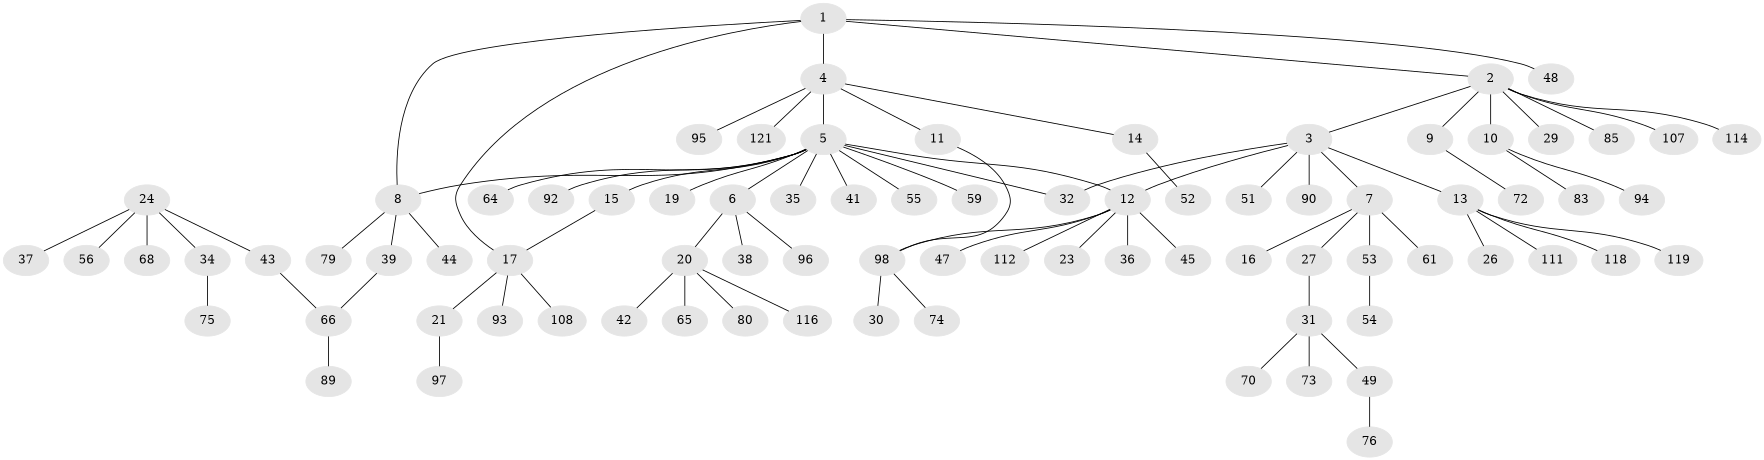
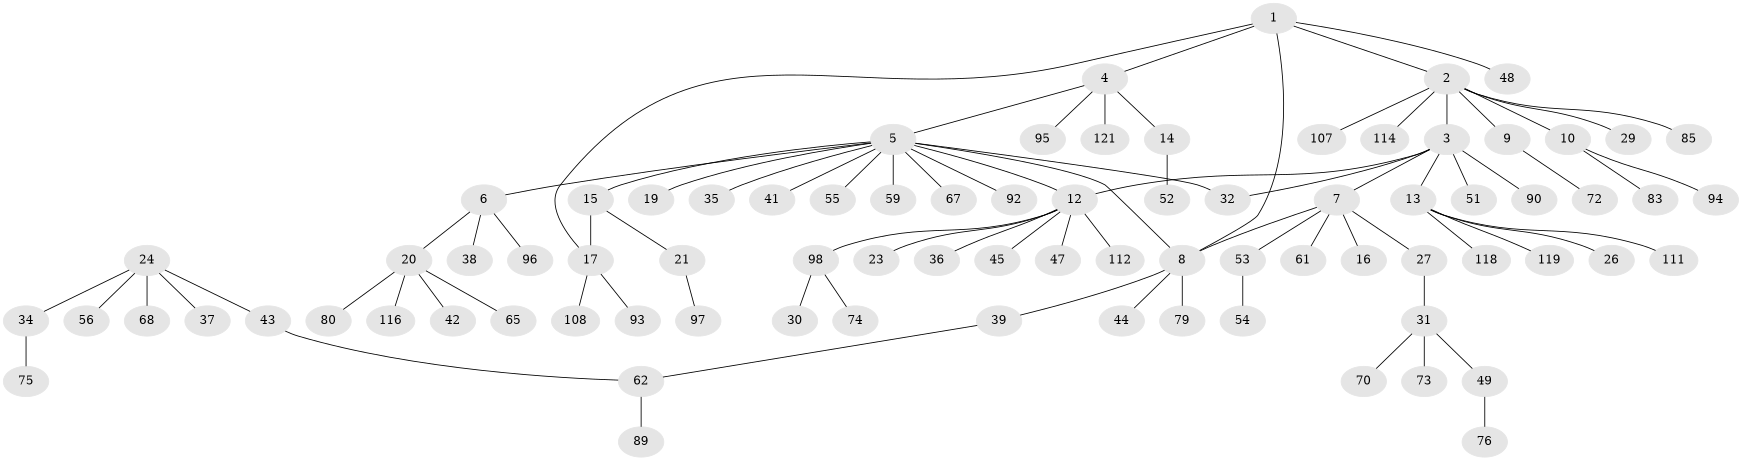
node "11": removed
node "64": label "64" -> "67"
edge "7" -- "8": added
edge "17" -- "21": now "15" -- "21"
node "66": label "66" -> "62"
